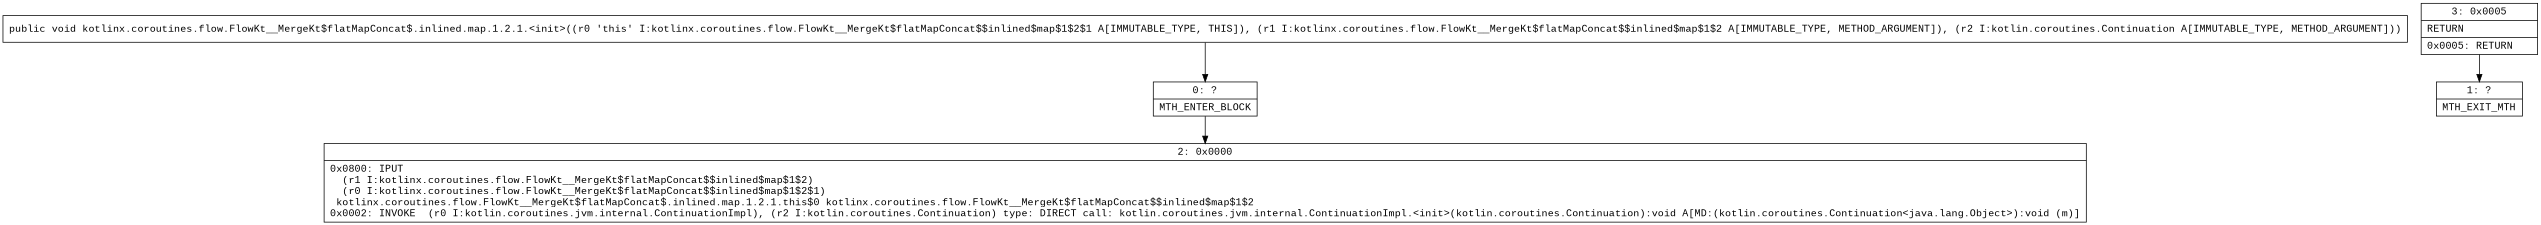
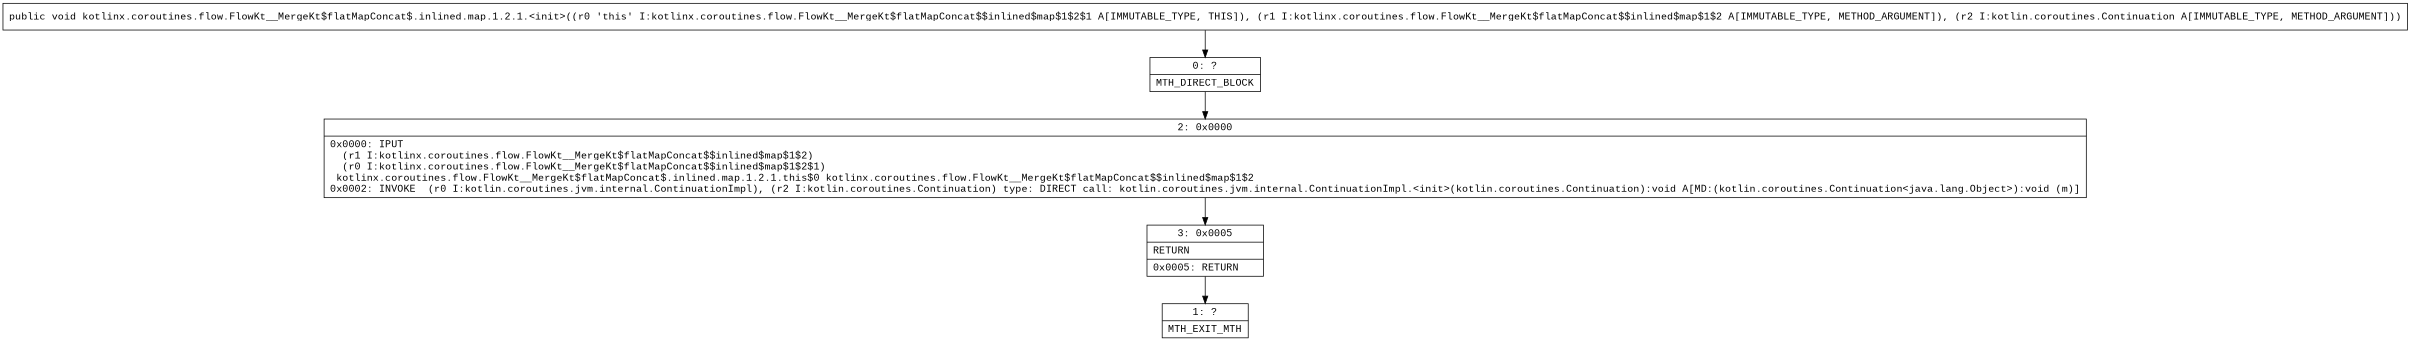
node "0: ?": text "MTH_ENTER_BLOCK" -> "MTH_DIRECT_BLOCK"
node "2: 0x0000": text "0x0800: IPUT" -> "0x0000: IPUT"
edge "2: 0x0000" -> "3: 0x0005": added
